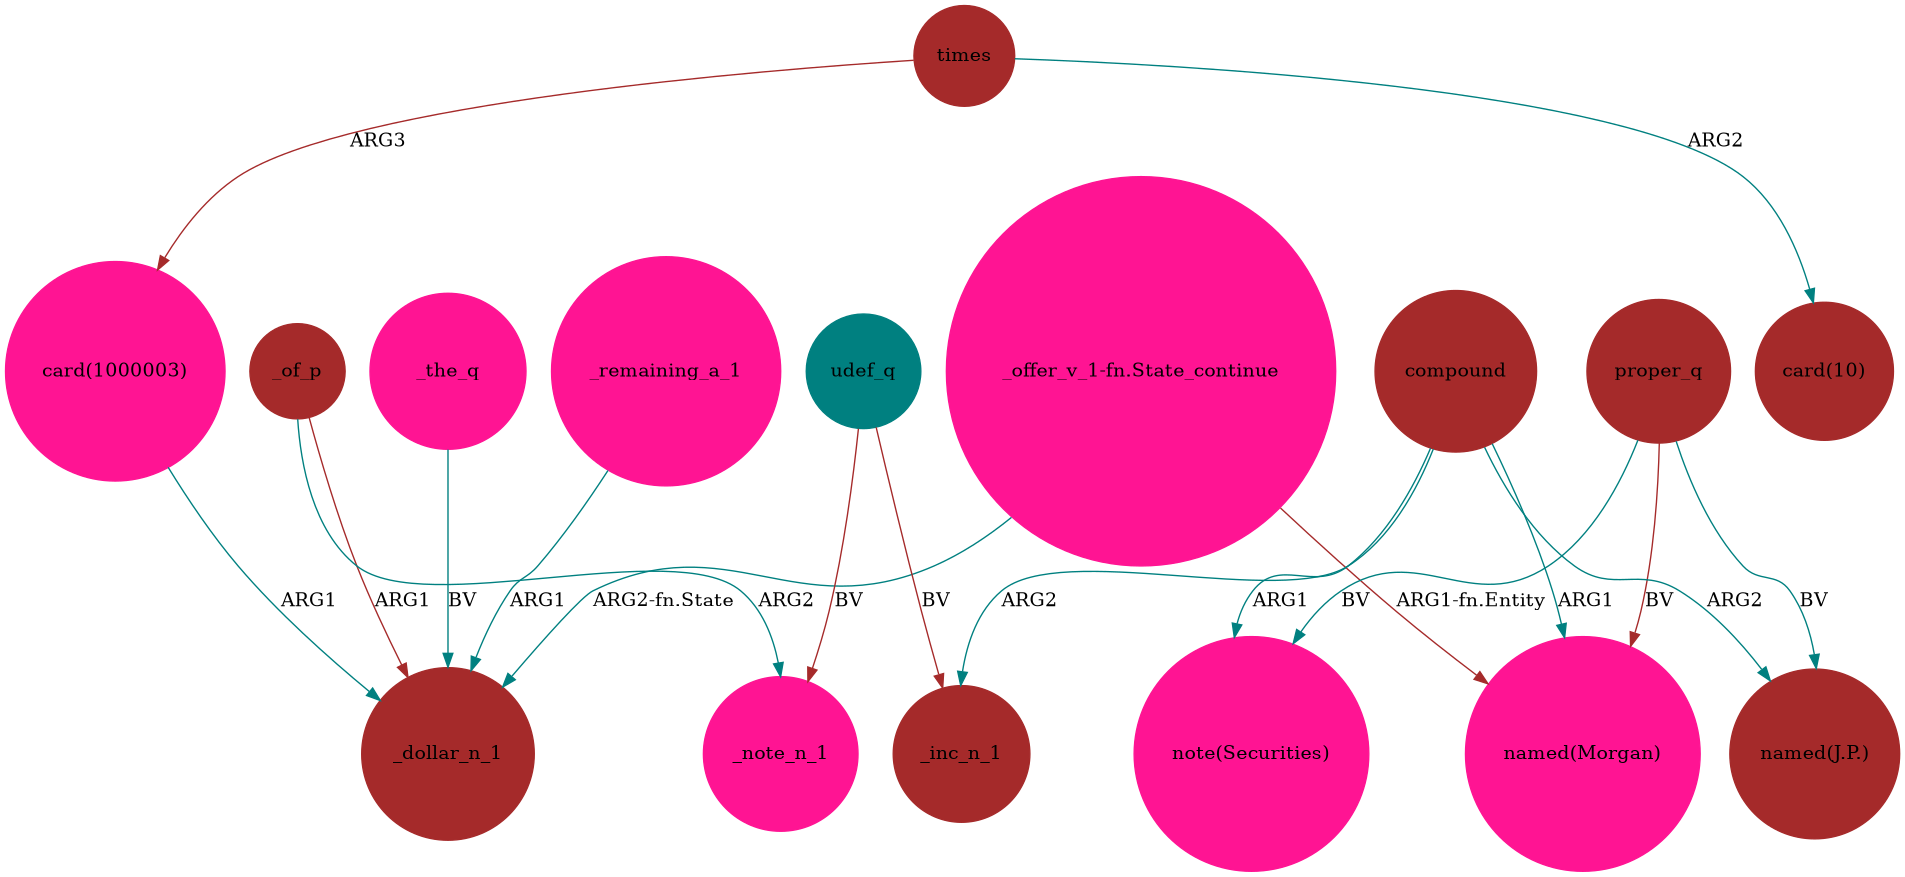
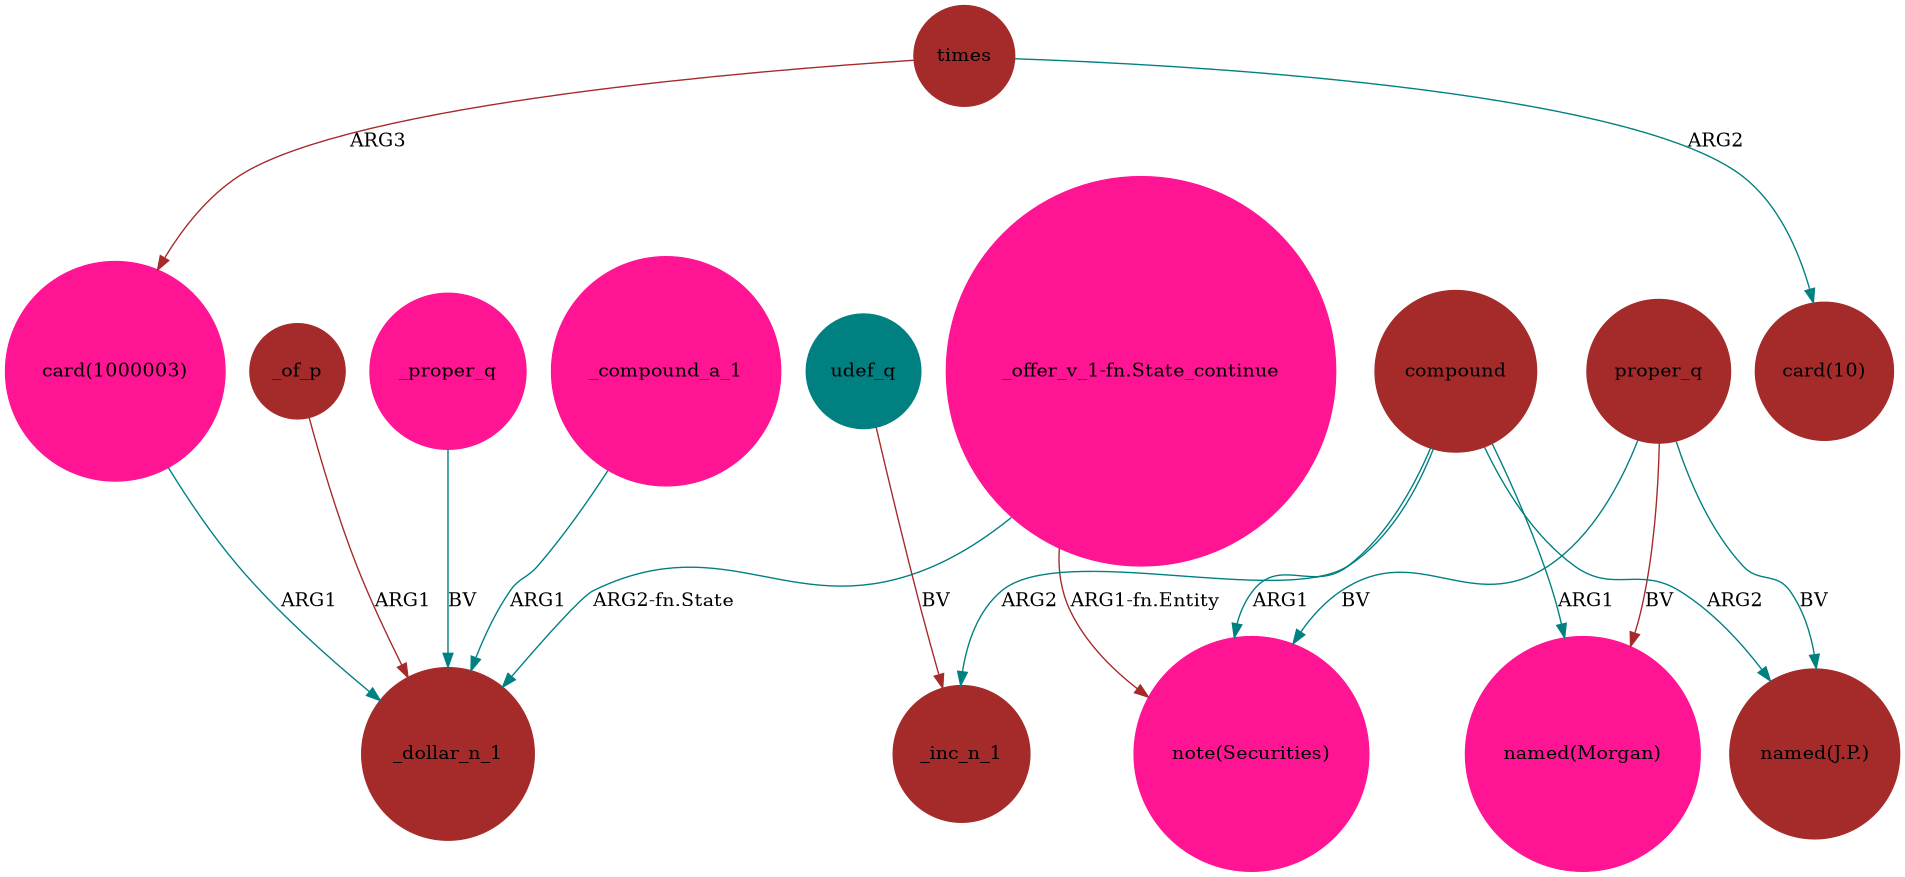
node "_the_q": label "_the_q" -> "_proper_q"
node "_remaining_a_1": label "_remaining_a_1" -> "_compound_a_1"
edge "_offer_v_1-fn.State_continue" -> "named(Morgan)": now "_offer_v_1-fn.State_continue" -> "note(Securities)"
node "_note_n_1": removed
